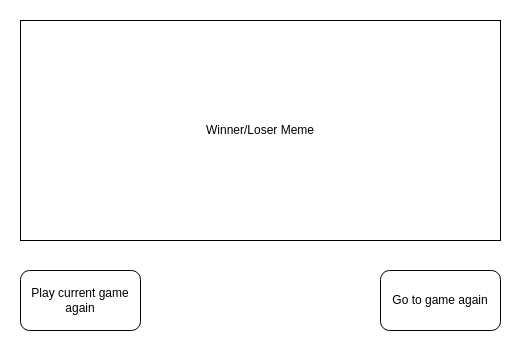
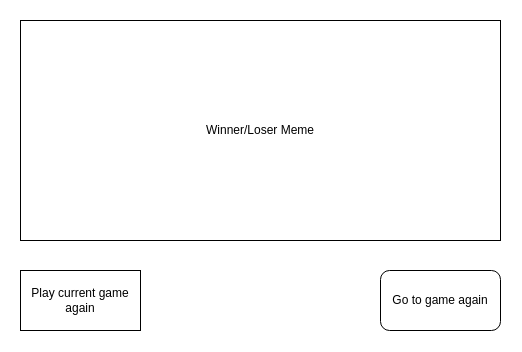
node "Play current game again": shape rounded rectangle -> rectangle
